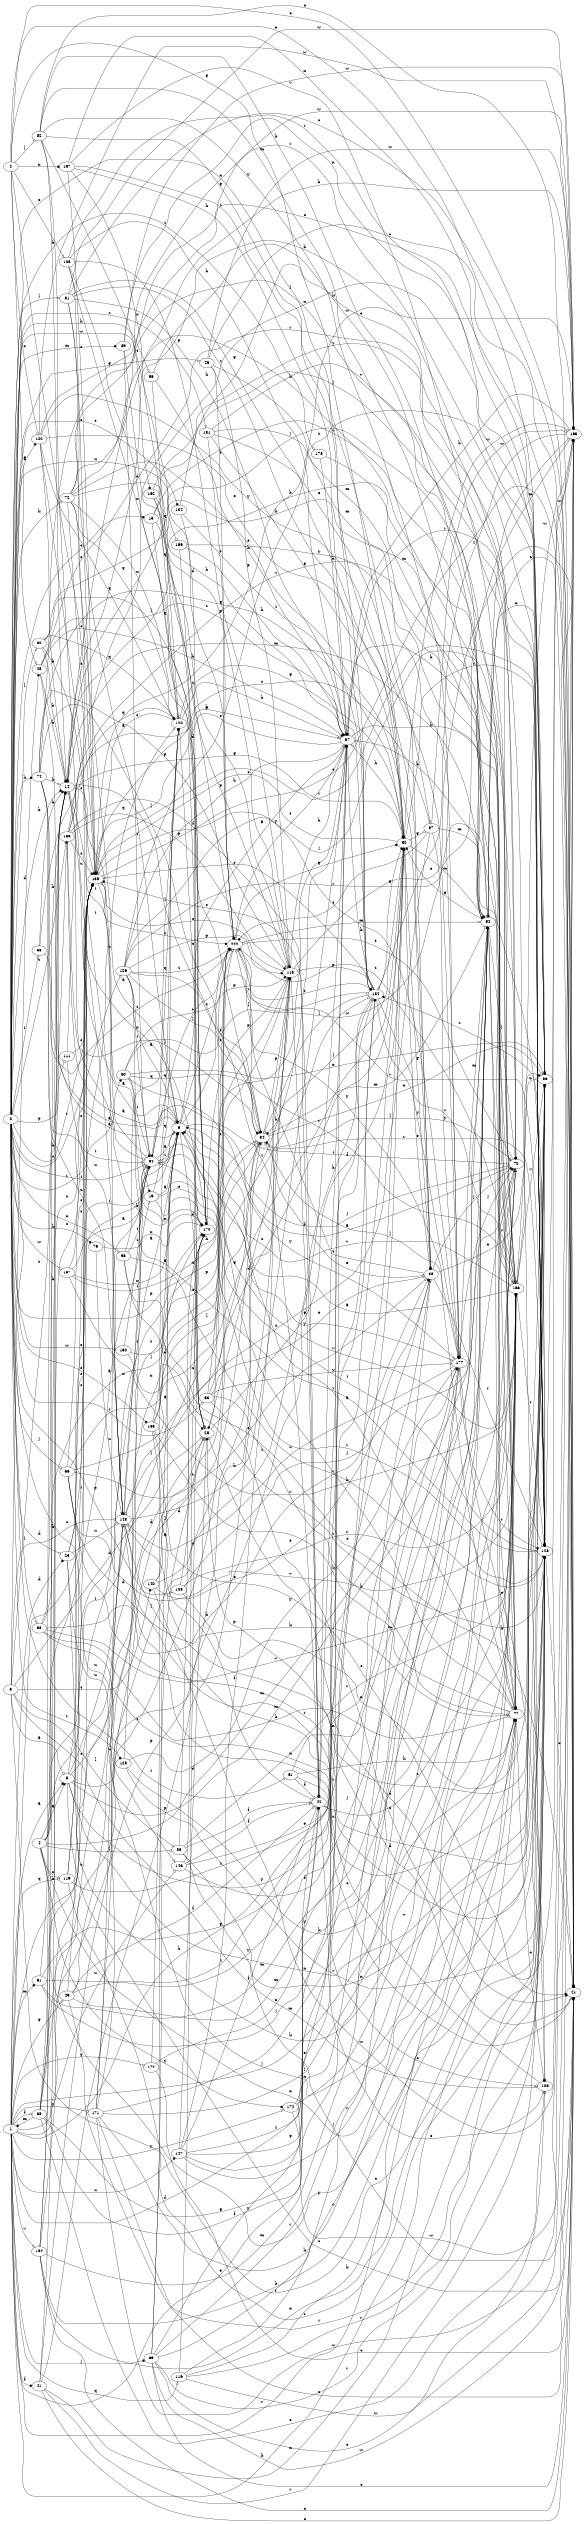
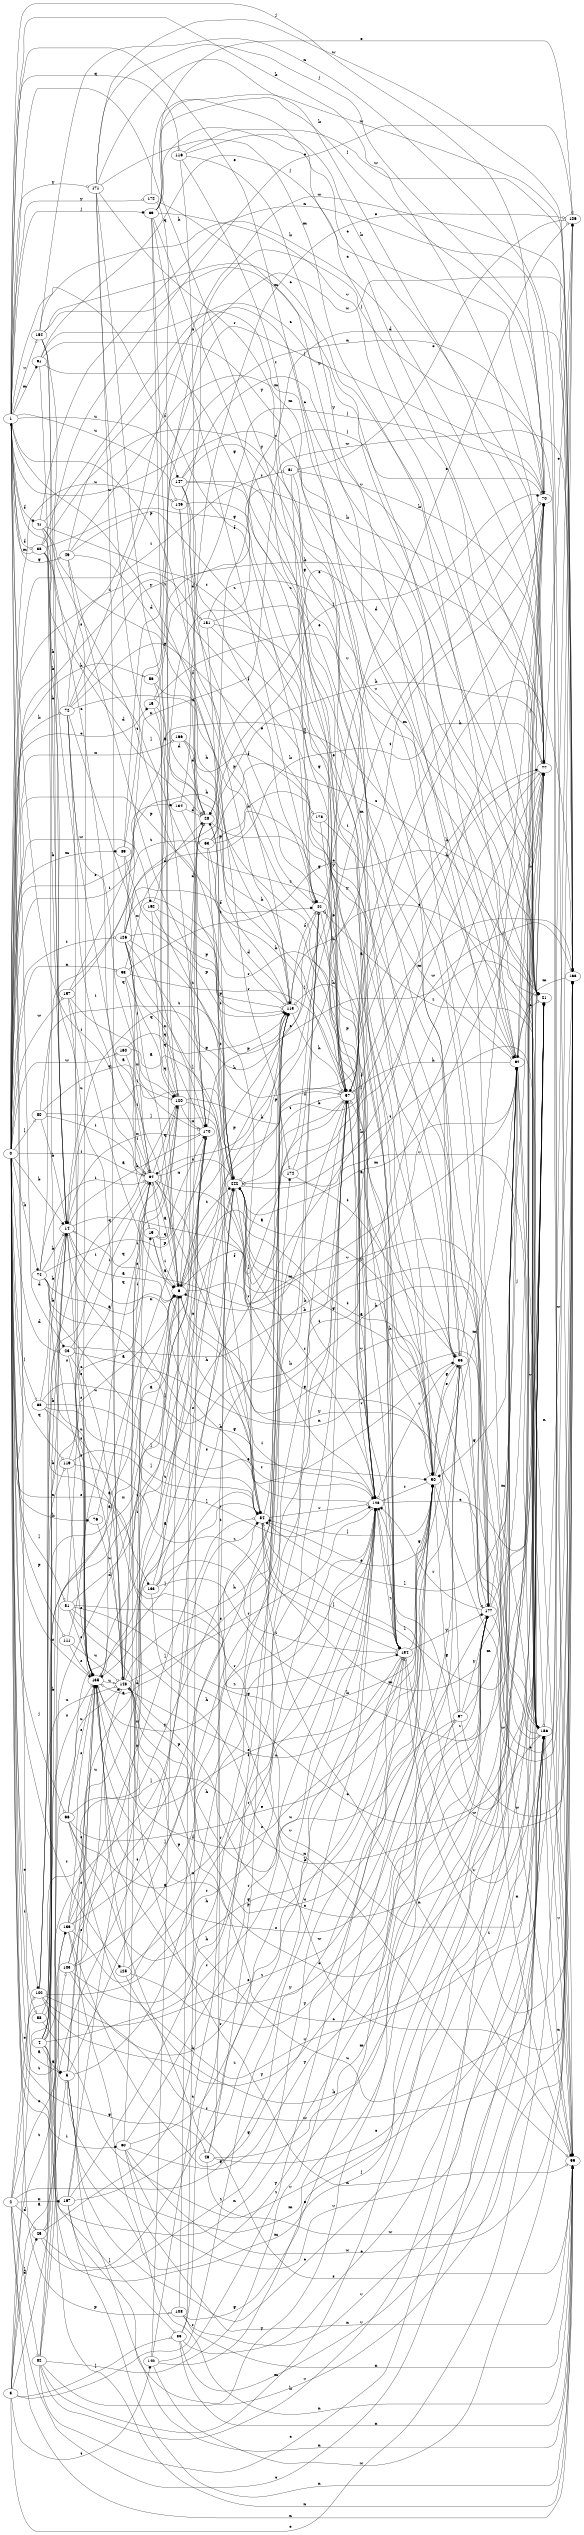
edge "162" -> "70": label "z" -> "j"
edge "57" -> "184": reversed
